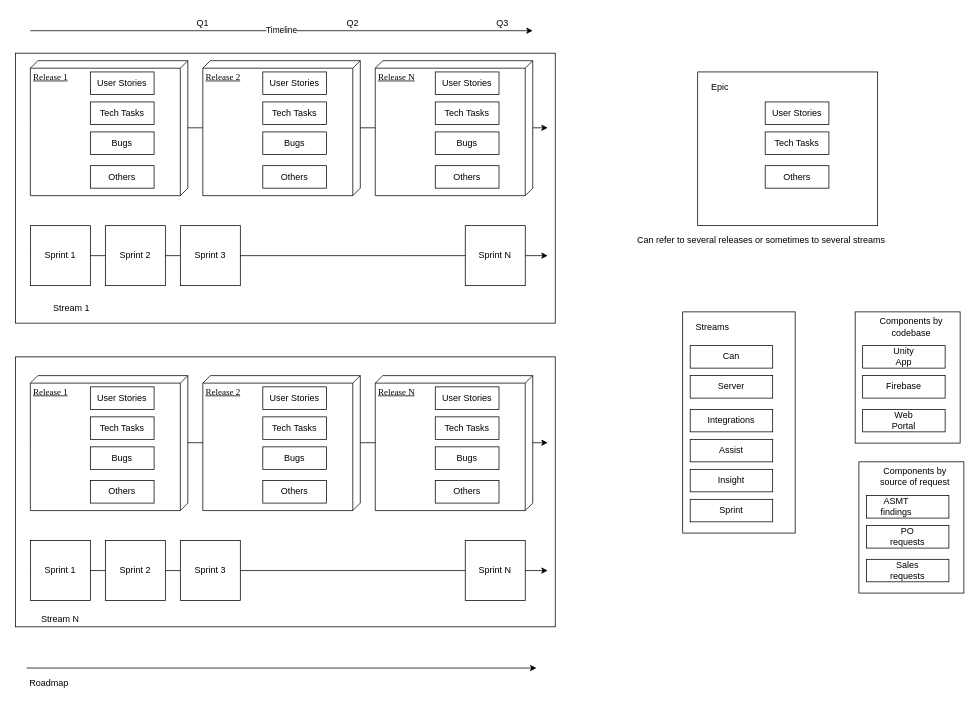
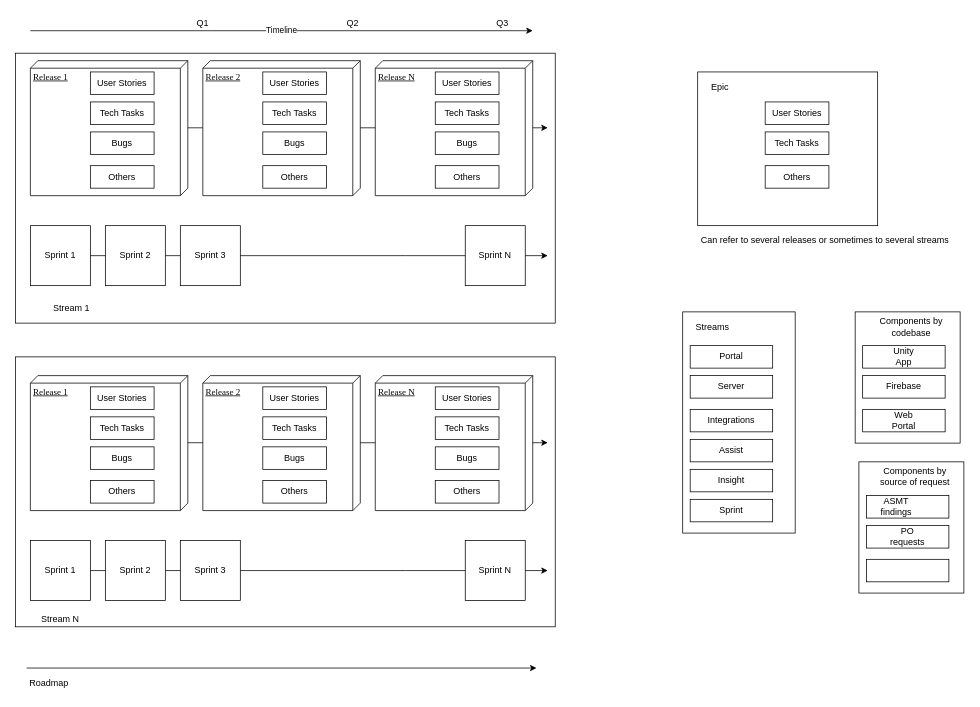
node "Can refer to several releases or sometimes to several streams": moved (762, 240) -> (825, 240)
node "Can": label "Can" -> "Portal"
node "Sales requests": removed
